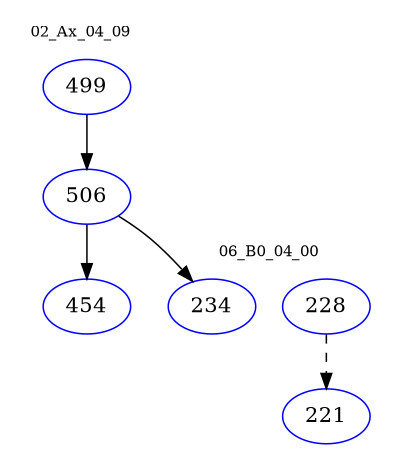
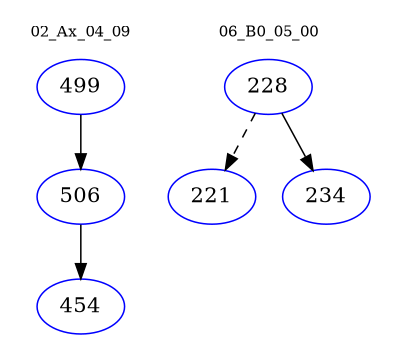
cluster "06_B0_04_00": label "06_B0_04_00" -> "06_B0_05_00"
edge "506" -> "234": now "228" -> "234"
